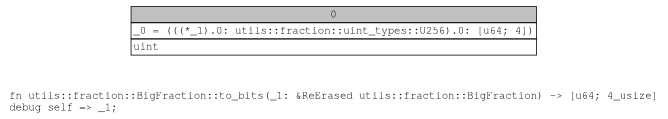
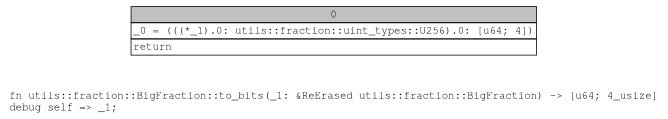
node "0": text "uint" -> "return"
